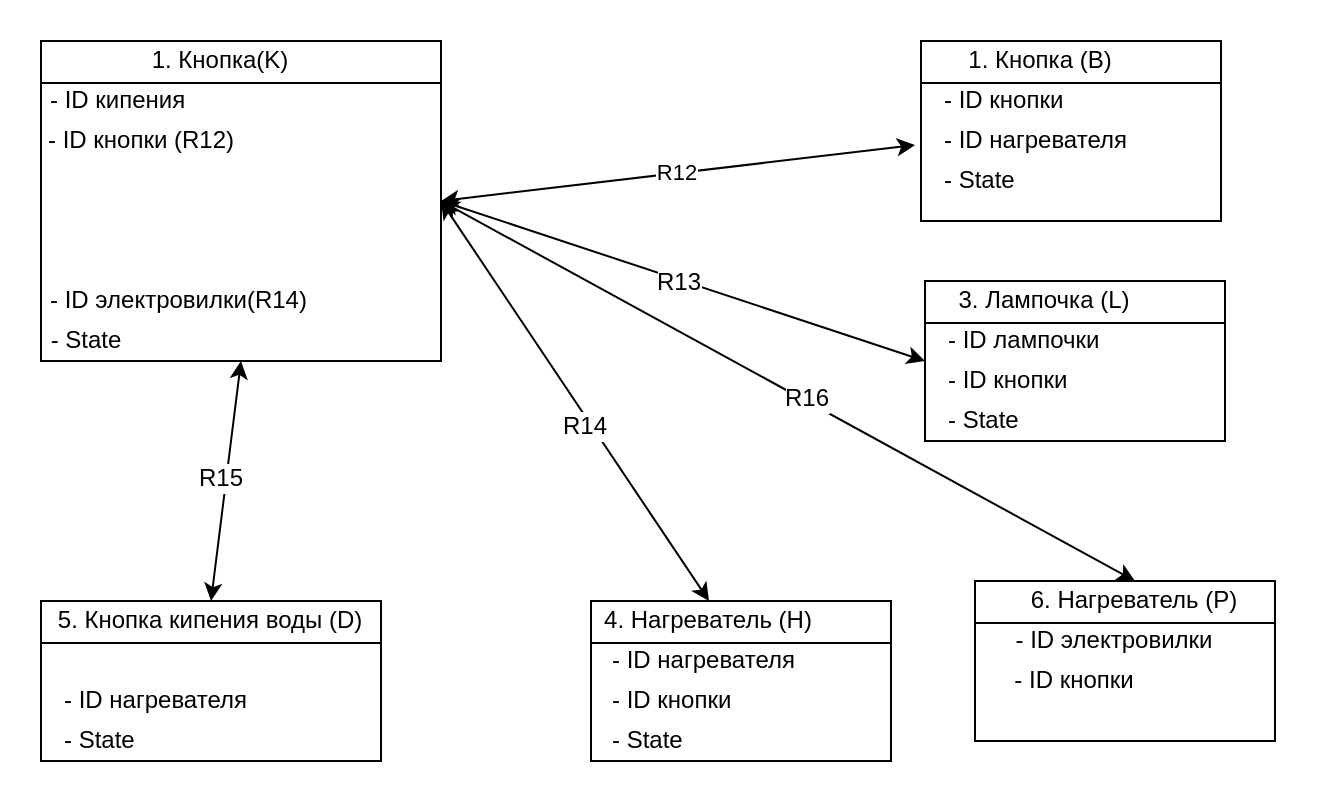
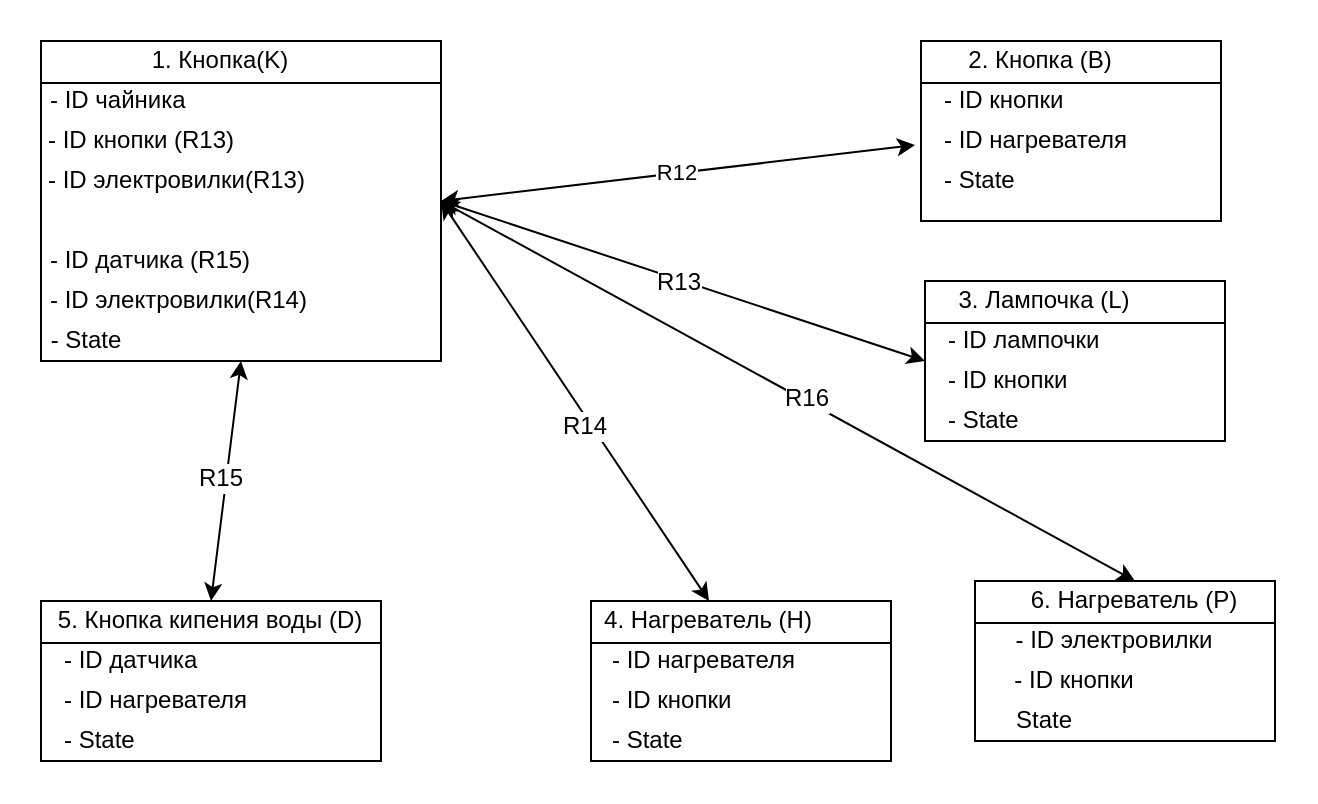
node "1. Кнопка (B)": label "1. Кнопка (B)" -> "2. Кнопка (B)"
node "- ID кипения": label "- ID кипения" -> "- ID чайника"
node "- ID кнопки (R12)": label "- ID кнопки (R12)" -> "- ID кнопки (R13)"
node "- ID электровилки(R13)": added
node "- ID датчика (R15)": added
node "- ID датчика": added
node "State": added
